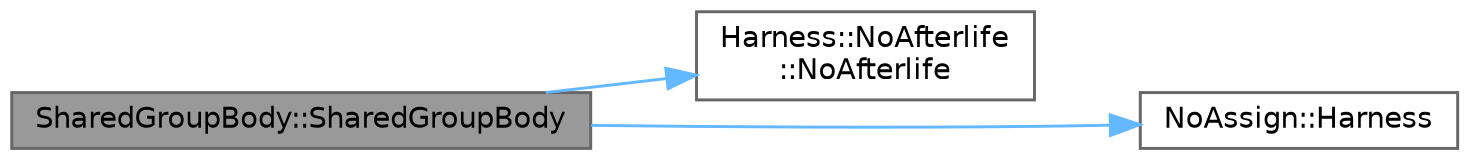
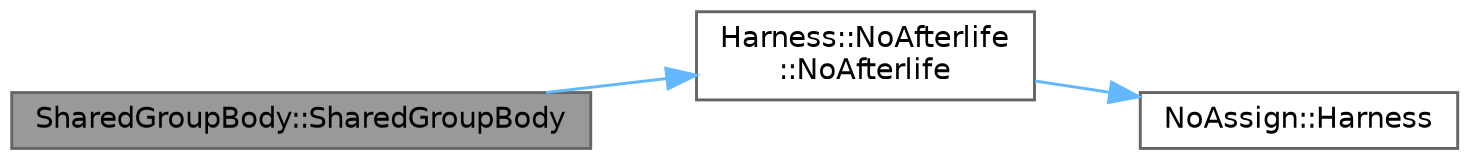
edge "SharedGroupBody::SharedGroupBody" -> "NoAssign::Harness": now "Harness::NoAfterlife ::NoAfterlife" -> "NoAssign::Harness"
